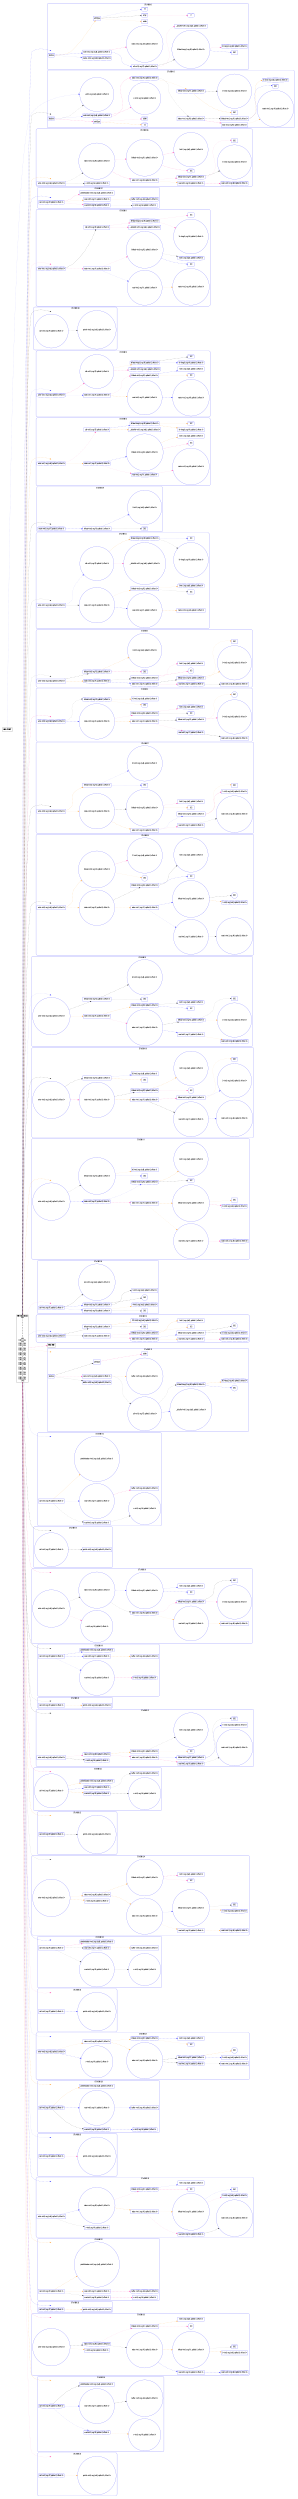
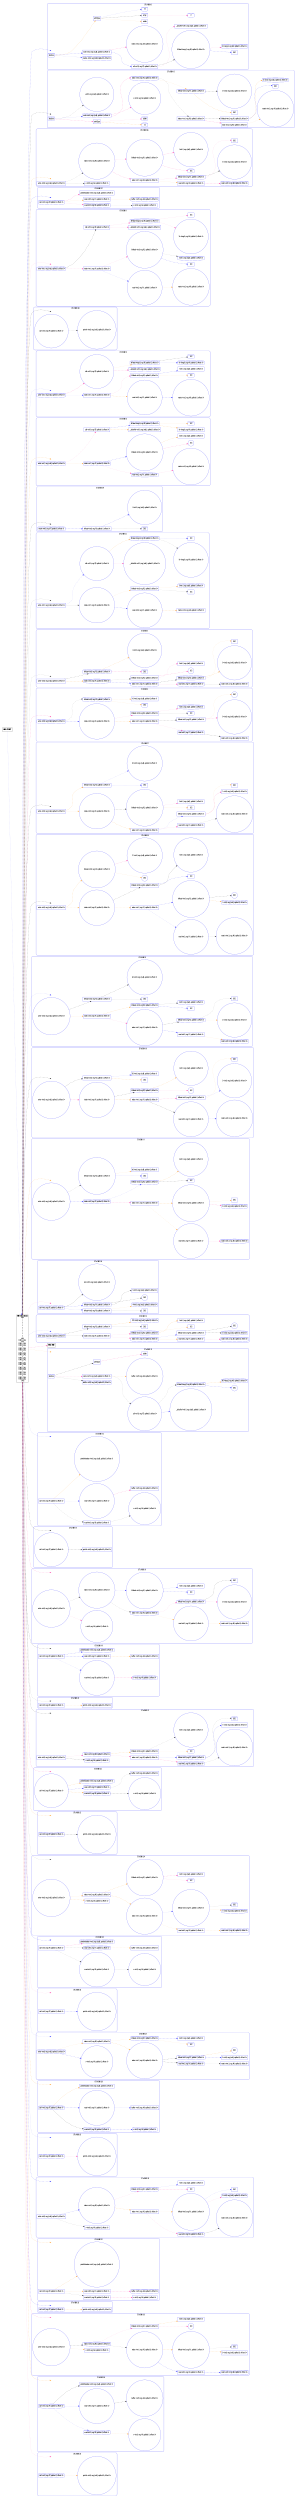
edge "BB0: START" -> "v <int:0, reg: (null), spilled: 0, offset: 0>": now "BB0: START" -> "BB1: Base block"
